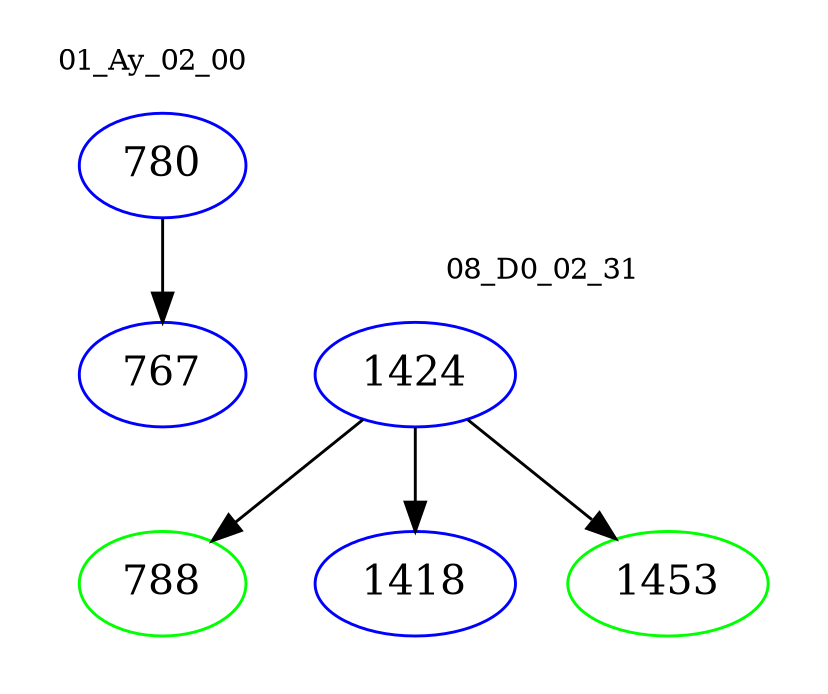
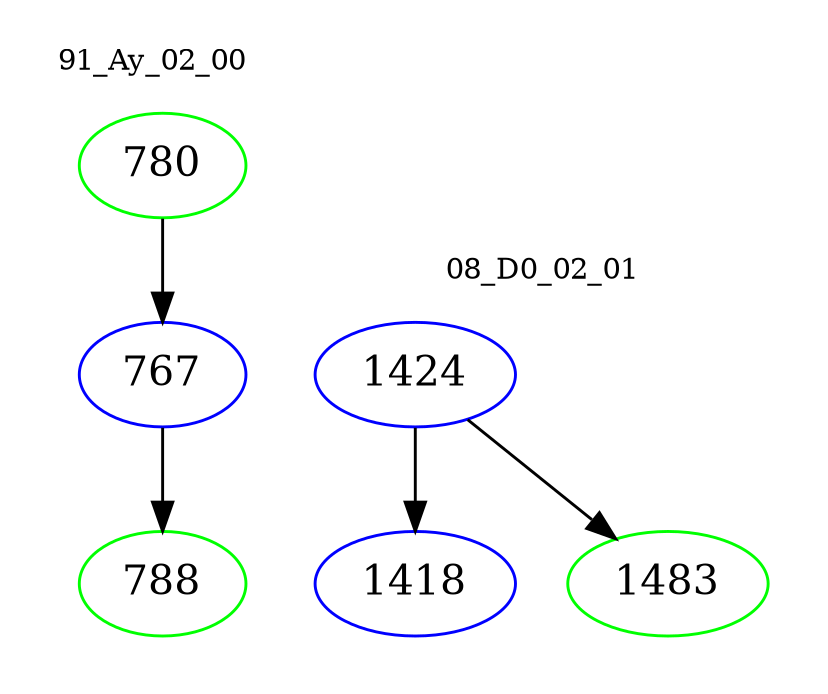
cluster "01_Ay_02_00": label "01_Ay_02_00" -> "91_Ay_02_00"
node "780": color blue -> green
cluster "08_D0_02_31": label "08_D0_02_31" -> "08_D0_02_01"
edge "1424" -> "788": now "767" -> "788"
node "1453": label "1453" -> "1483"
